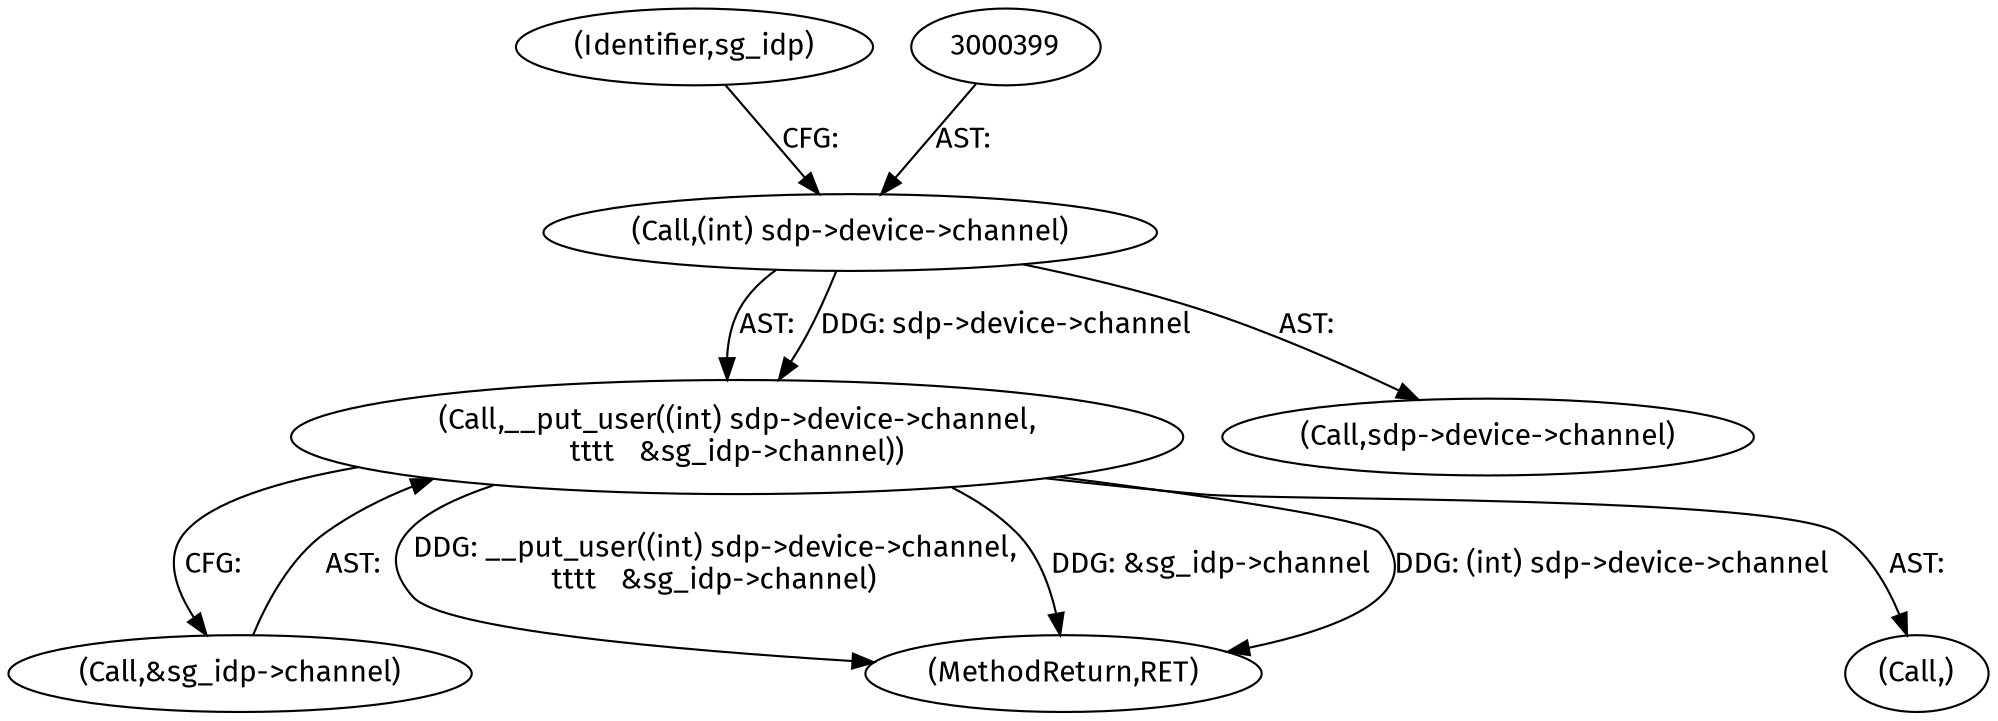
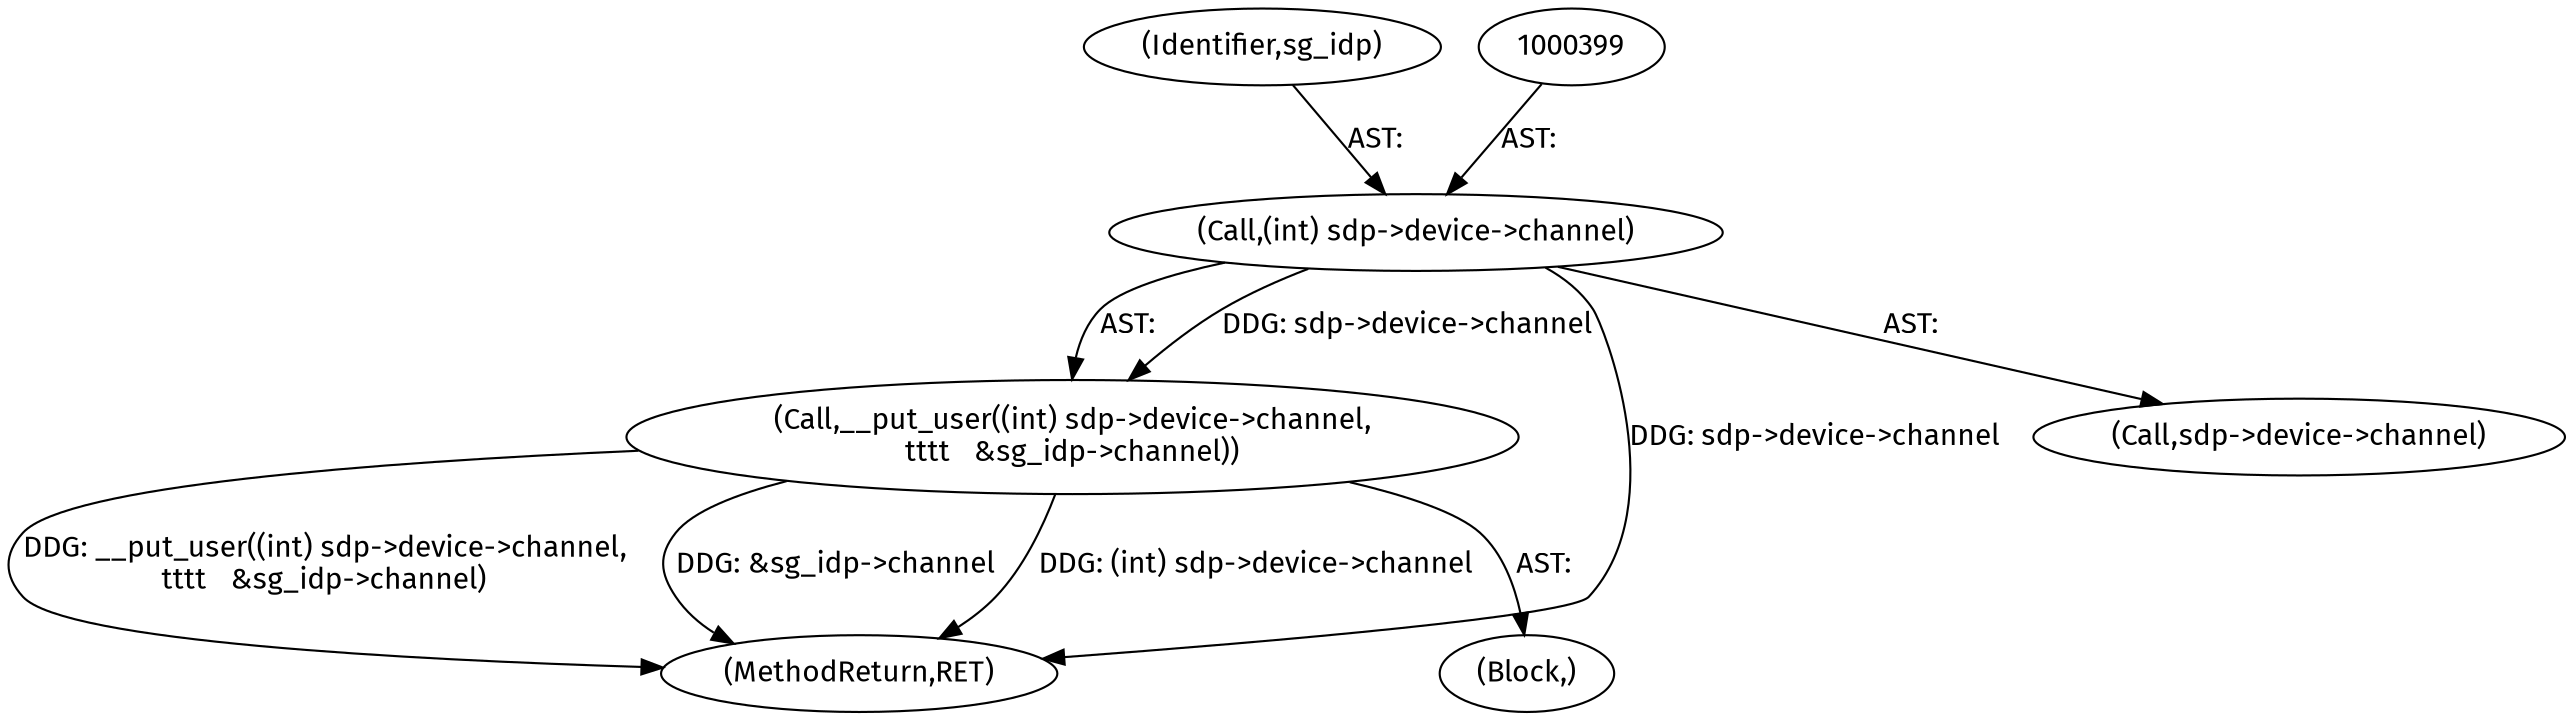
node "3000399": label "3000399" -> "1000399"
edge "(Identifier,sg_idp)" -> "(Call,(int) sdp->device->channel)": label "CFG: " -> "AST: "
edge "(Call,(int) sdp->device->channel)" -> "(MethodReturn,RET)": added, label "DDG: sdp->device->channel"
node "(Call,&sg_idp->channel)": removed
node "(Call,)": label "(Call,)" -> "(Block,)"
